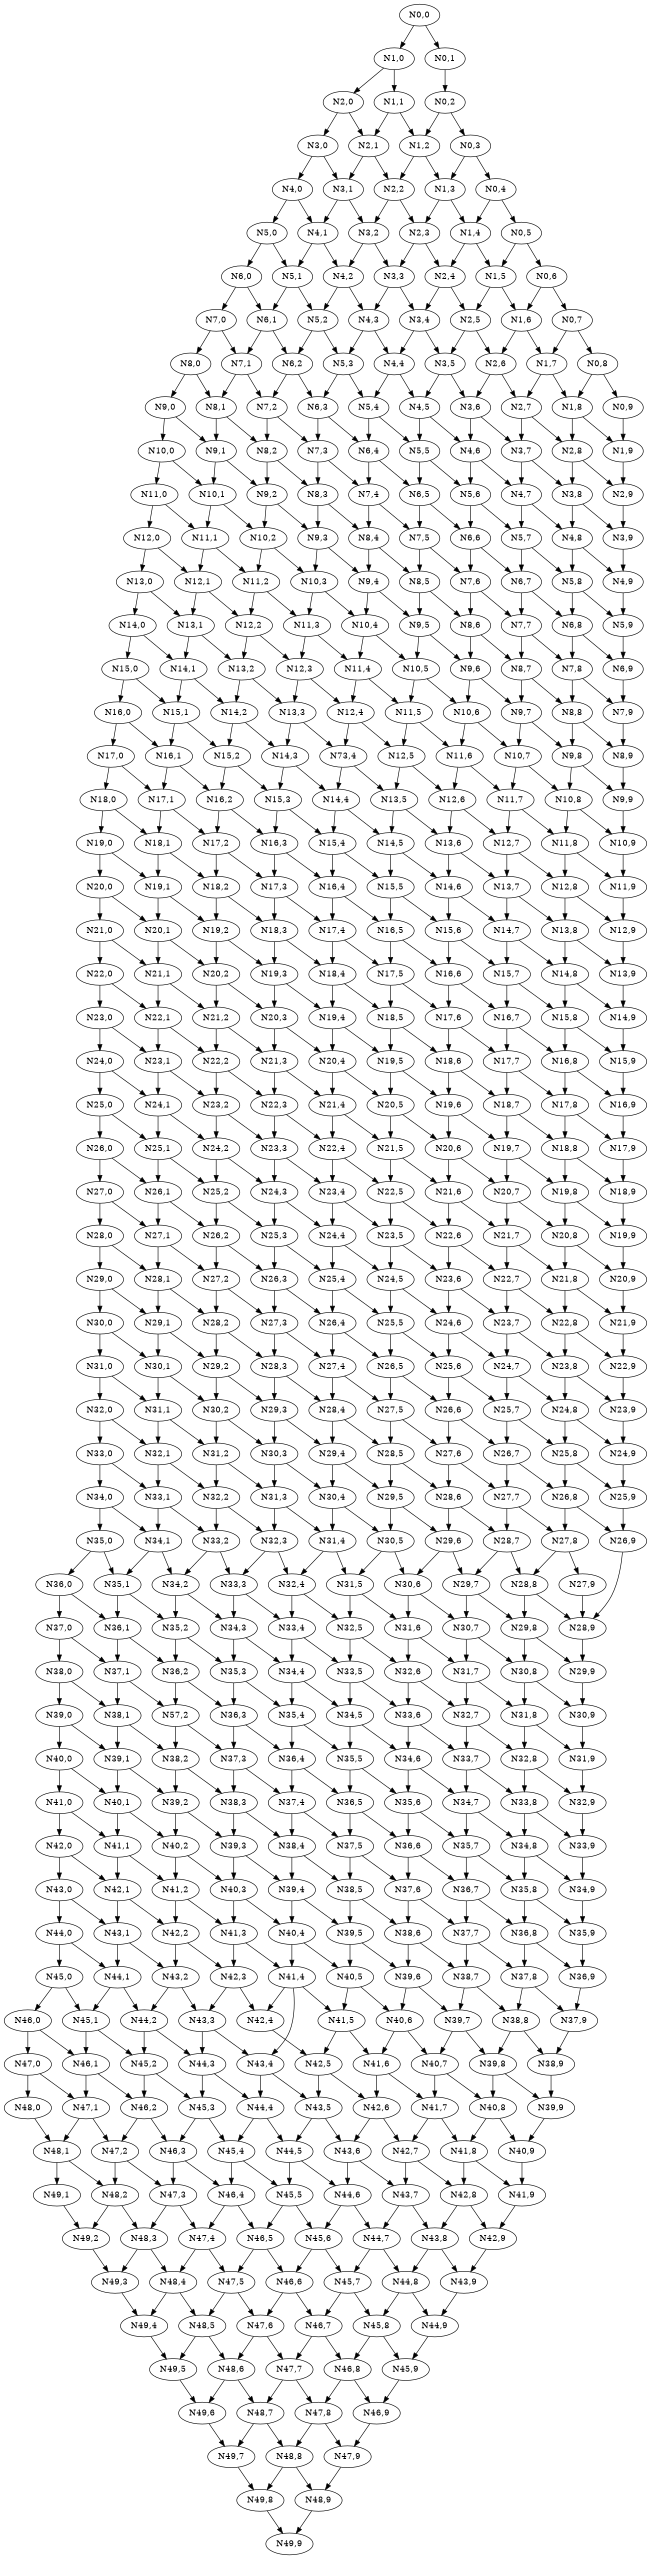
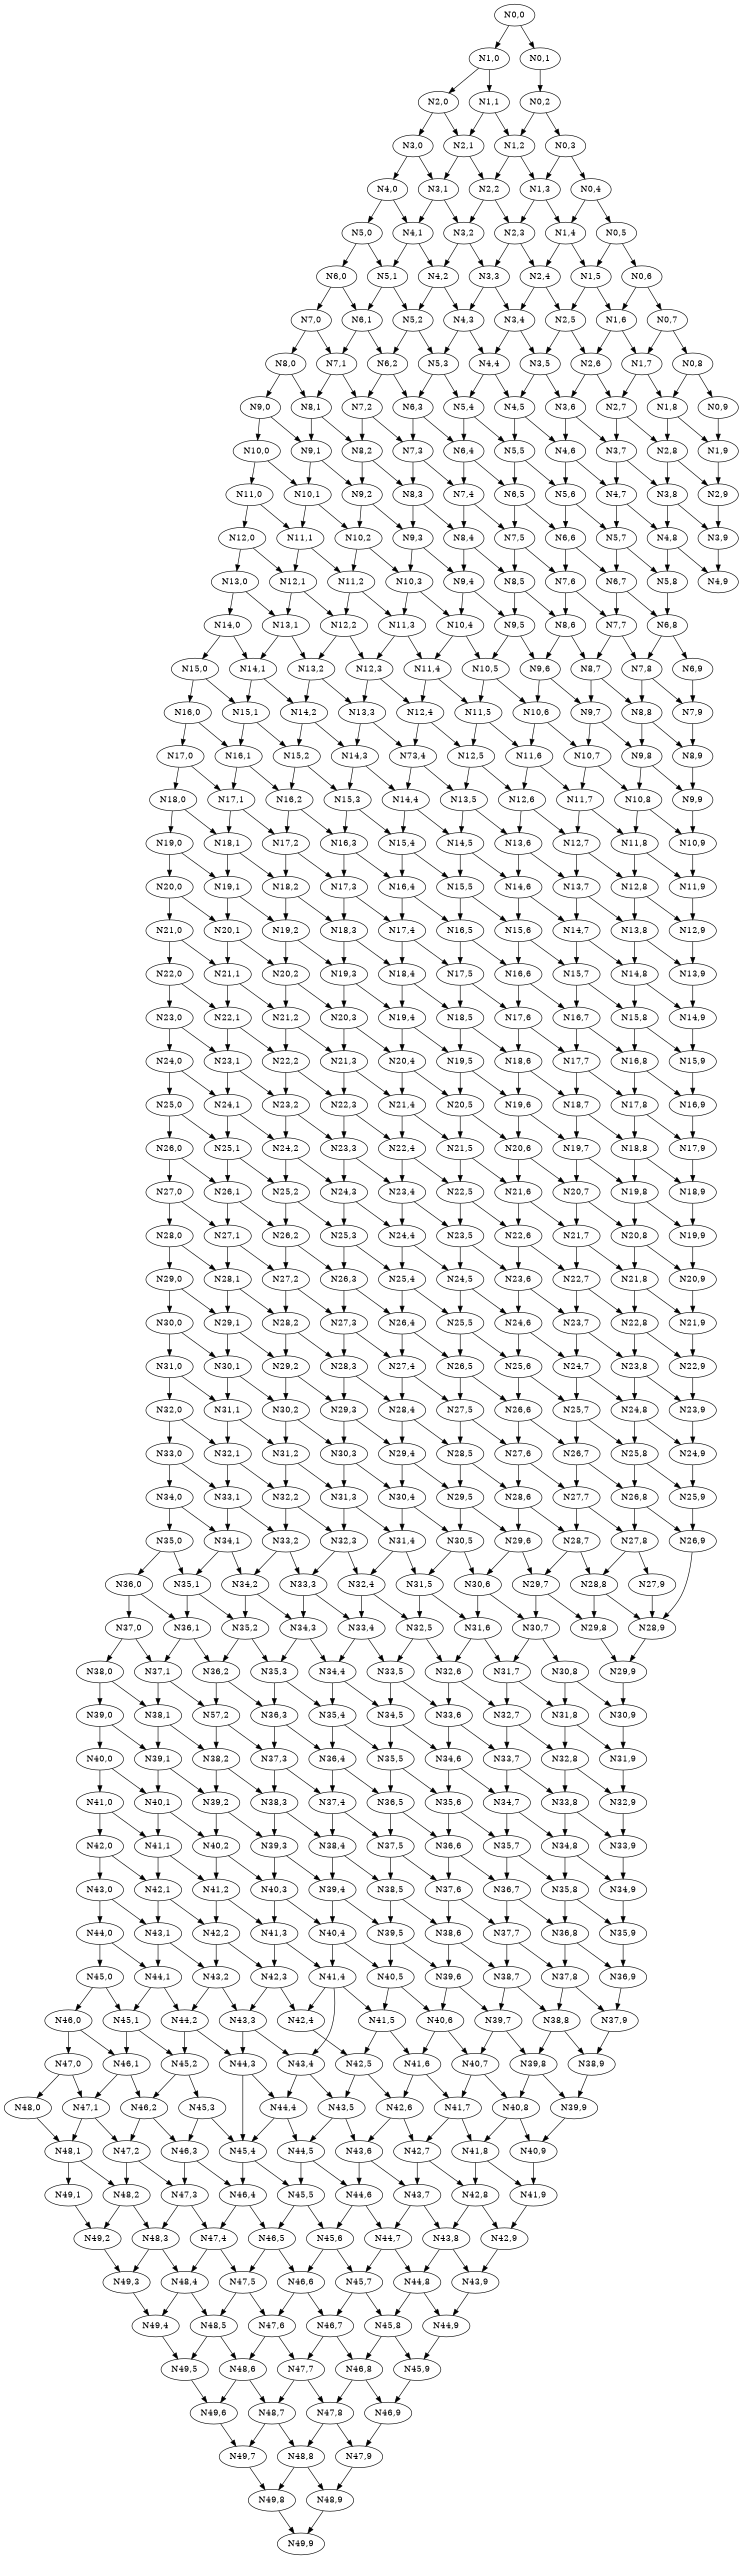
node "N5,9": removed
edge "N29,8" -> "N30,8": removed
edge "N44,3" -> "N45,3": now "N44,3" -> "N45,4"
